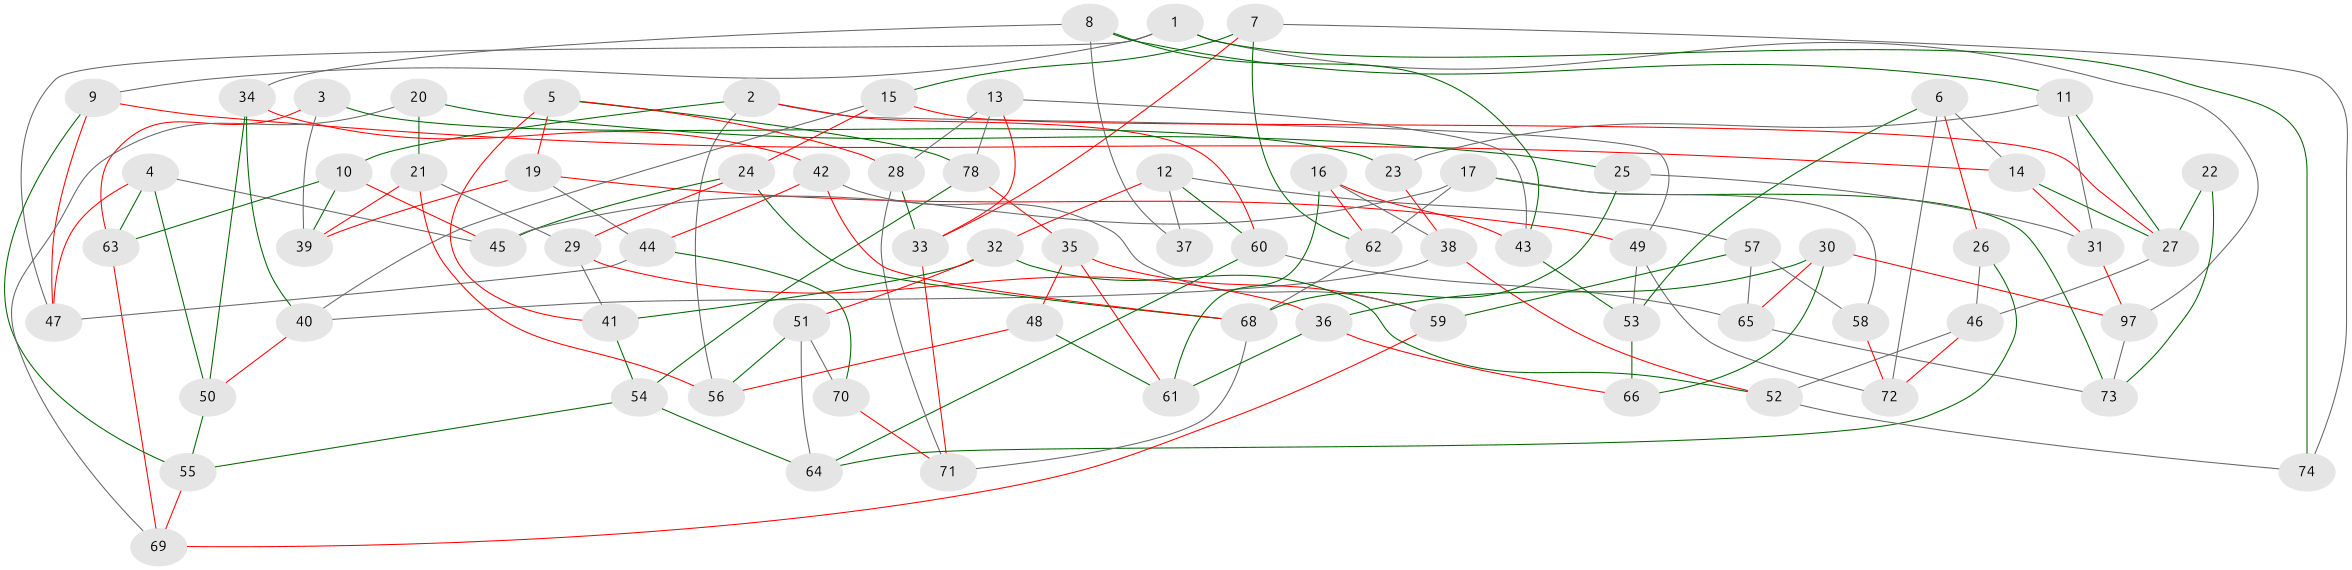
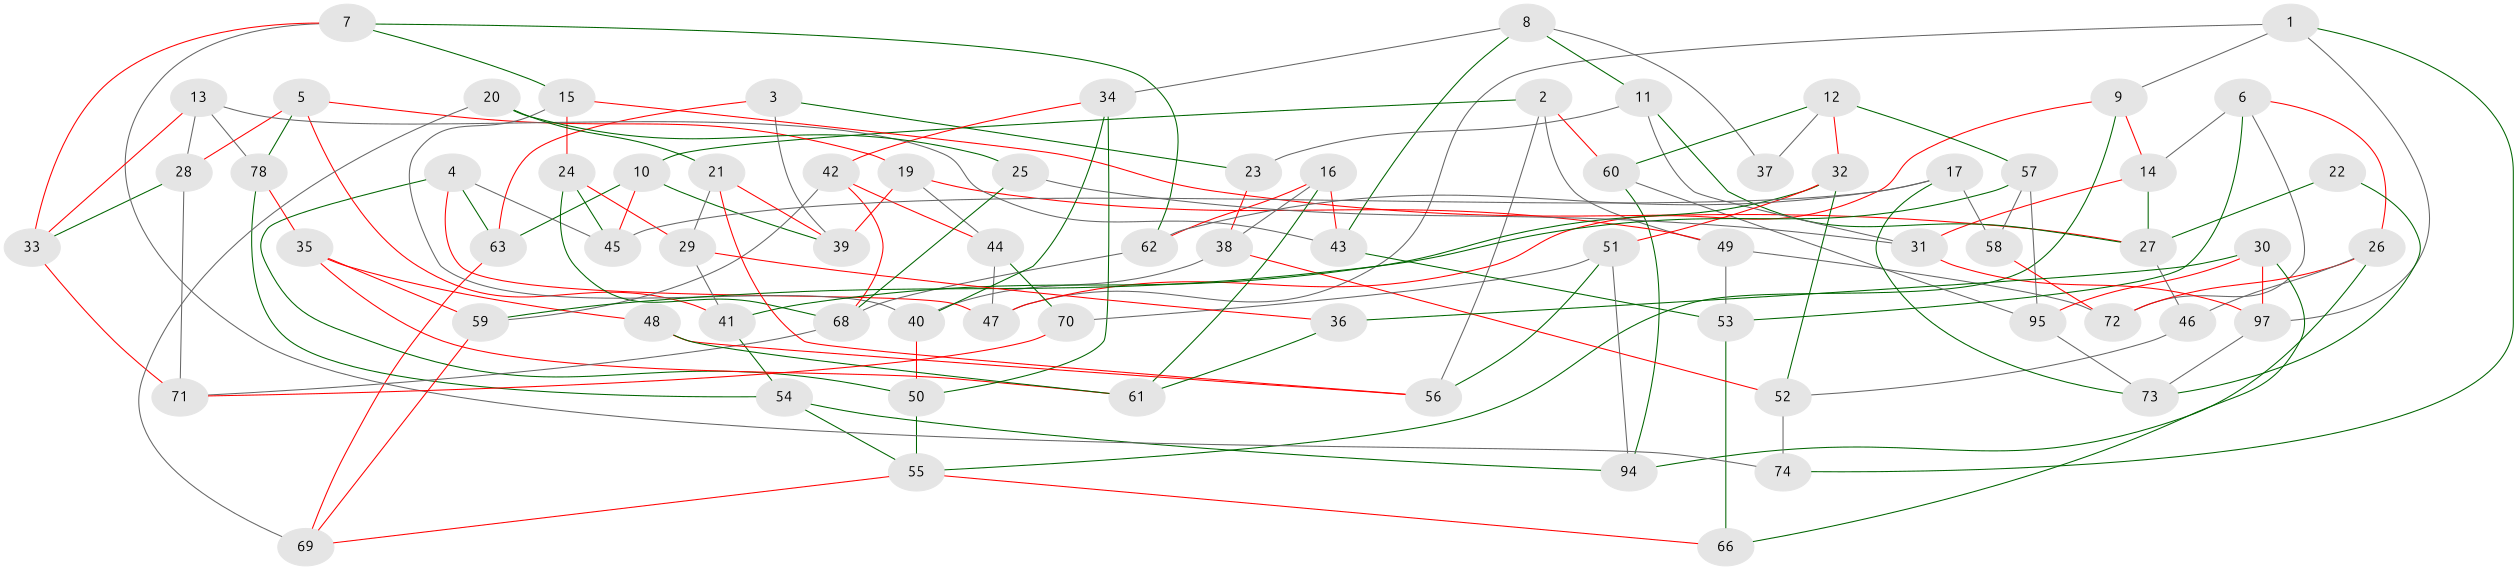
edge "12" -- "57": color gray40 -> darkgreen
node "65": label "65" -> "95"
edge "46" -- "72": now "26" -- "72"
edge "36" -- "66": now "55" -- "66"
node "64": label "64" -> "94"
